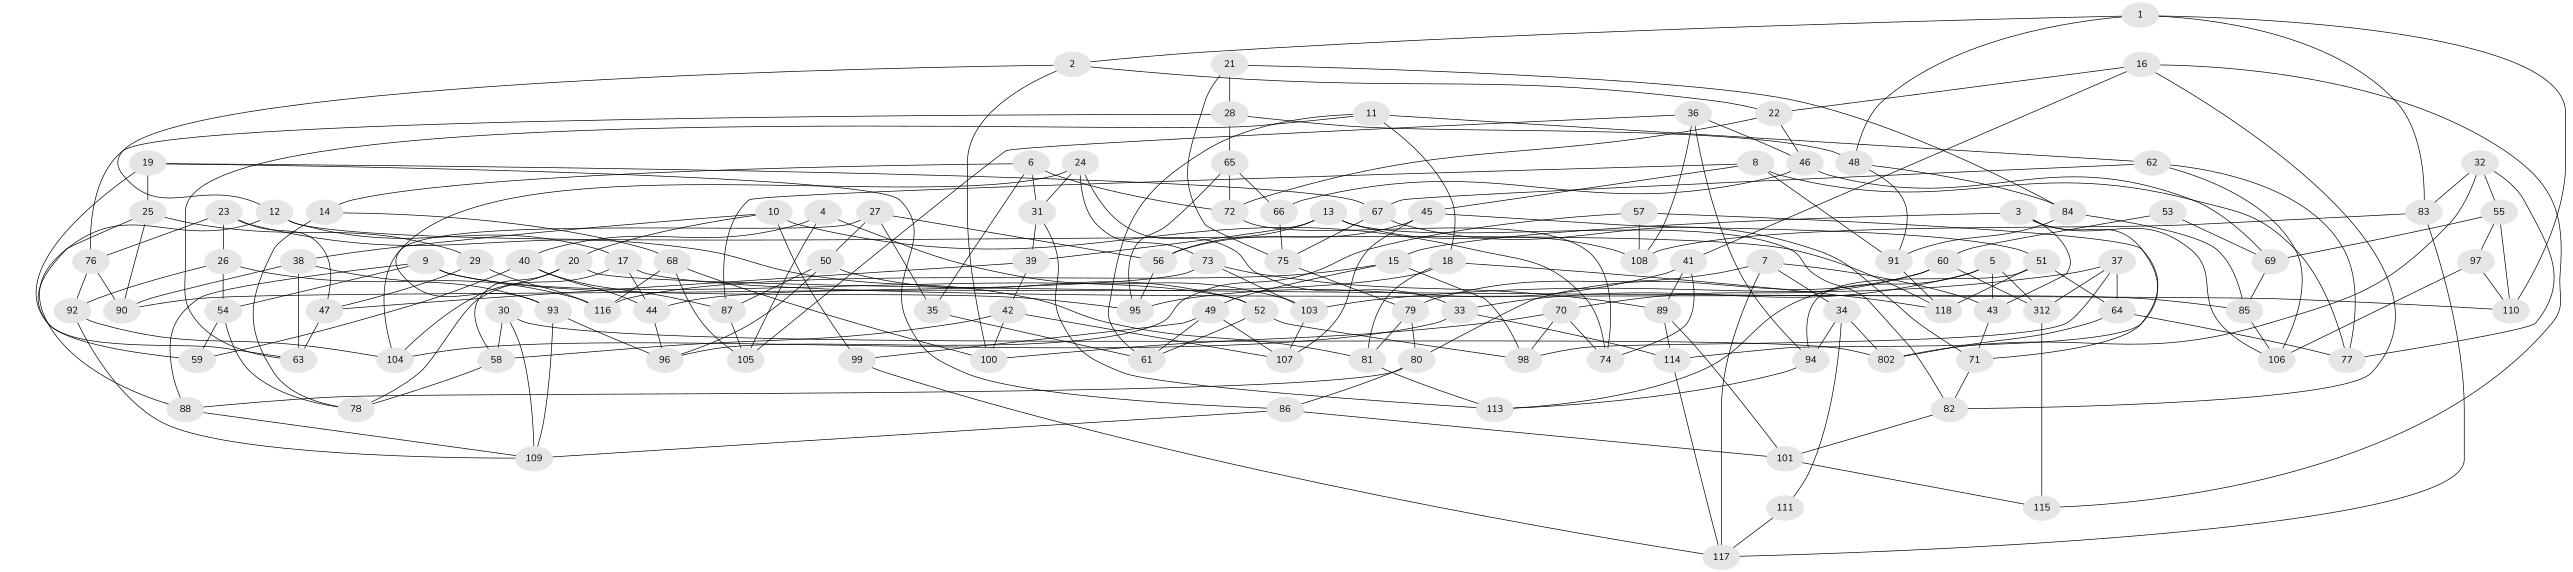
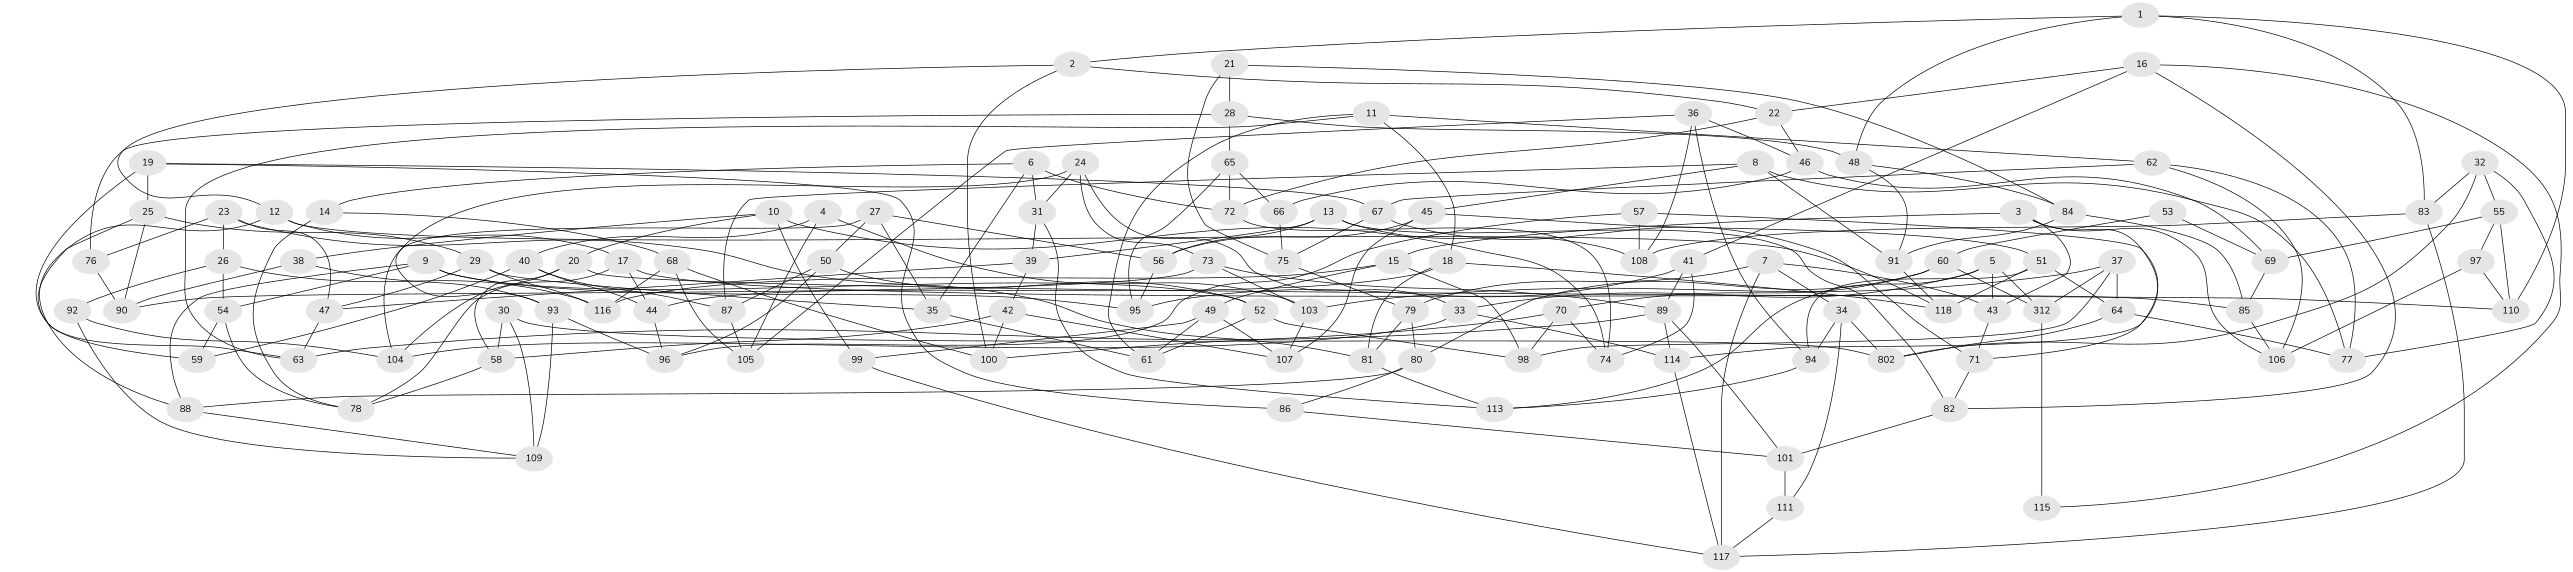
edge "76" -- "92": removed
edge "29" -- "35": added
edge "38" -- "63": now "89" -- "63"
edge "86" -- "109": removed
edge "101" -- "115": now "101" -- "111"
